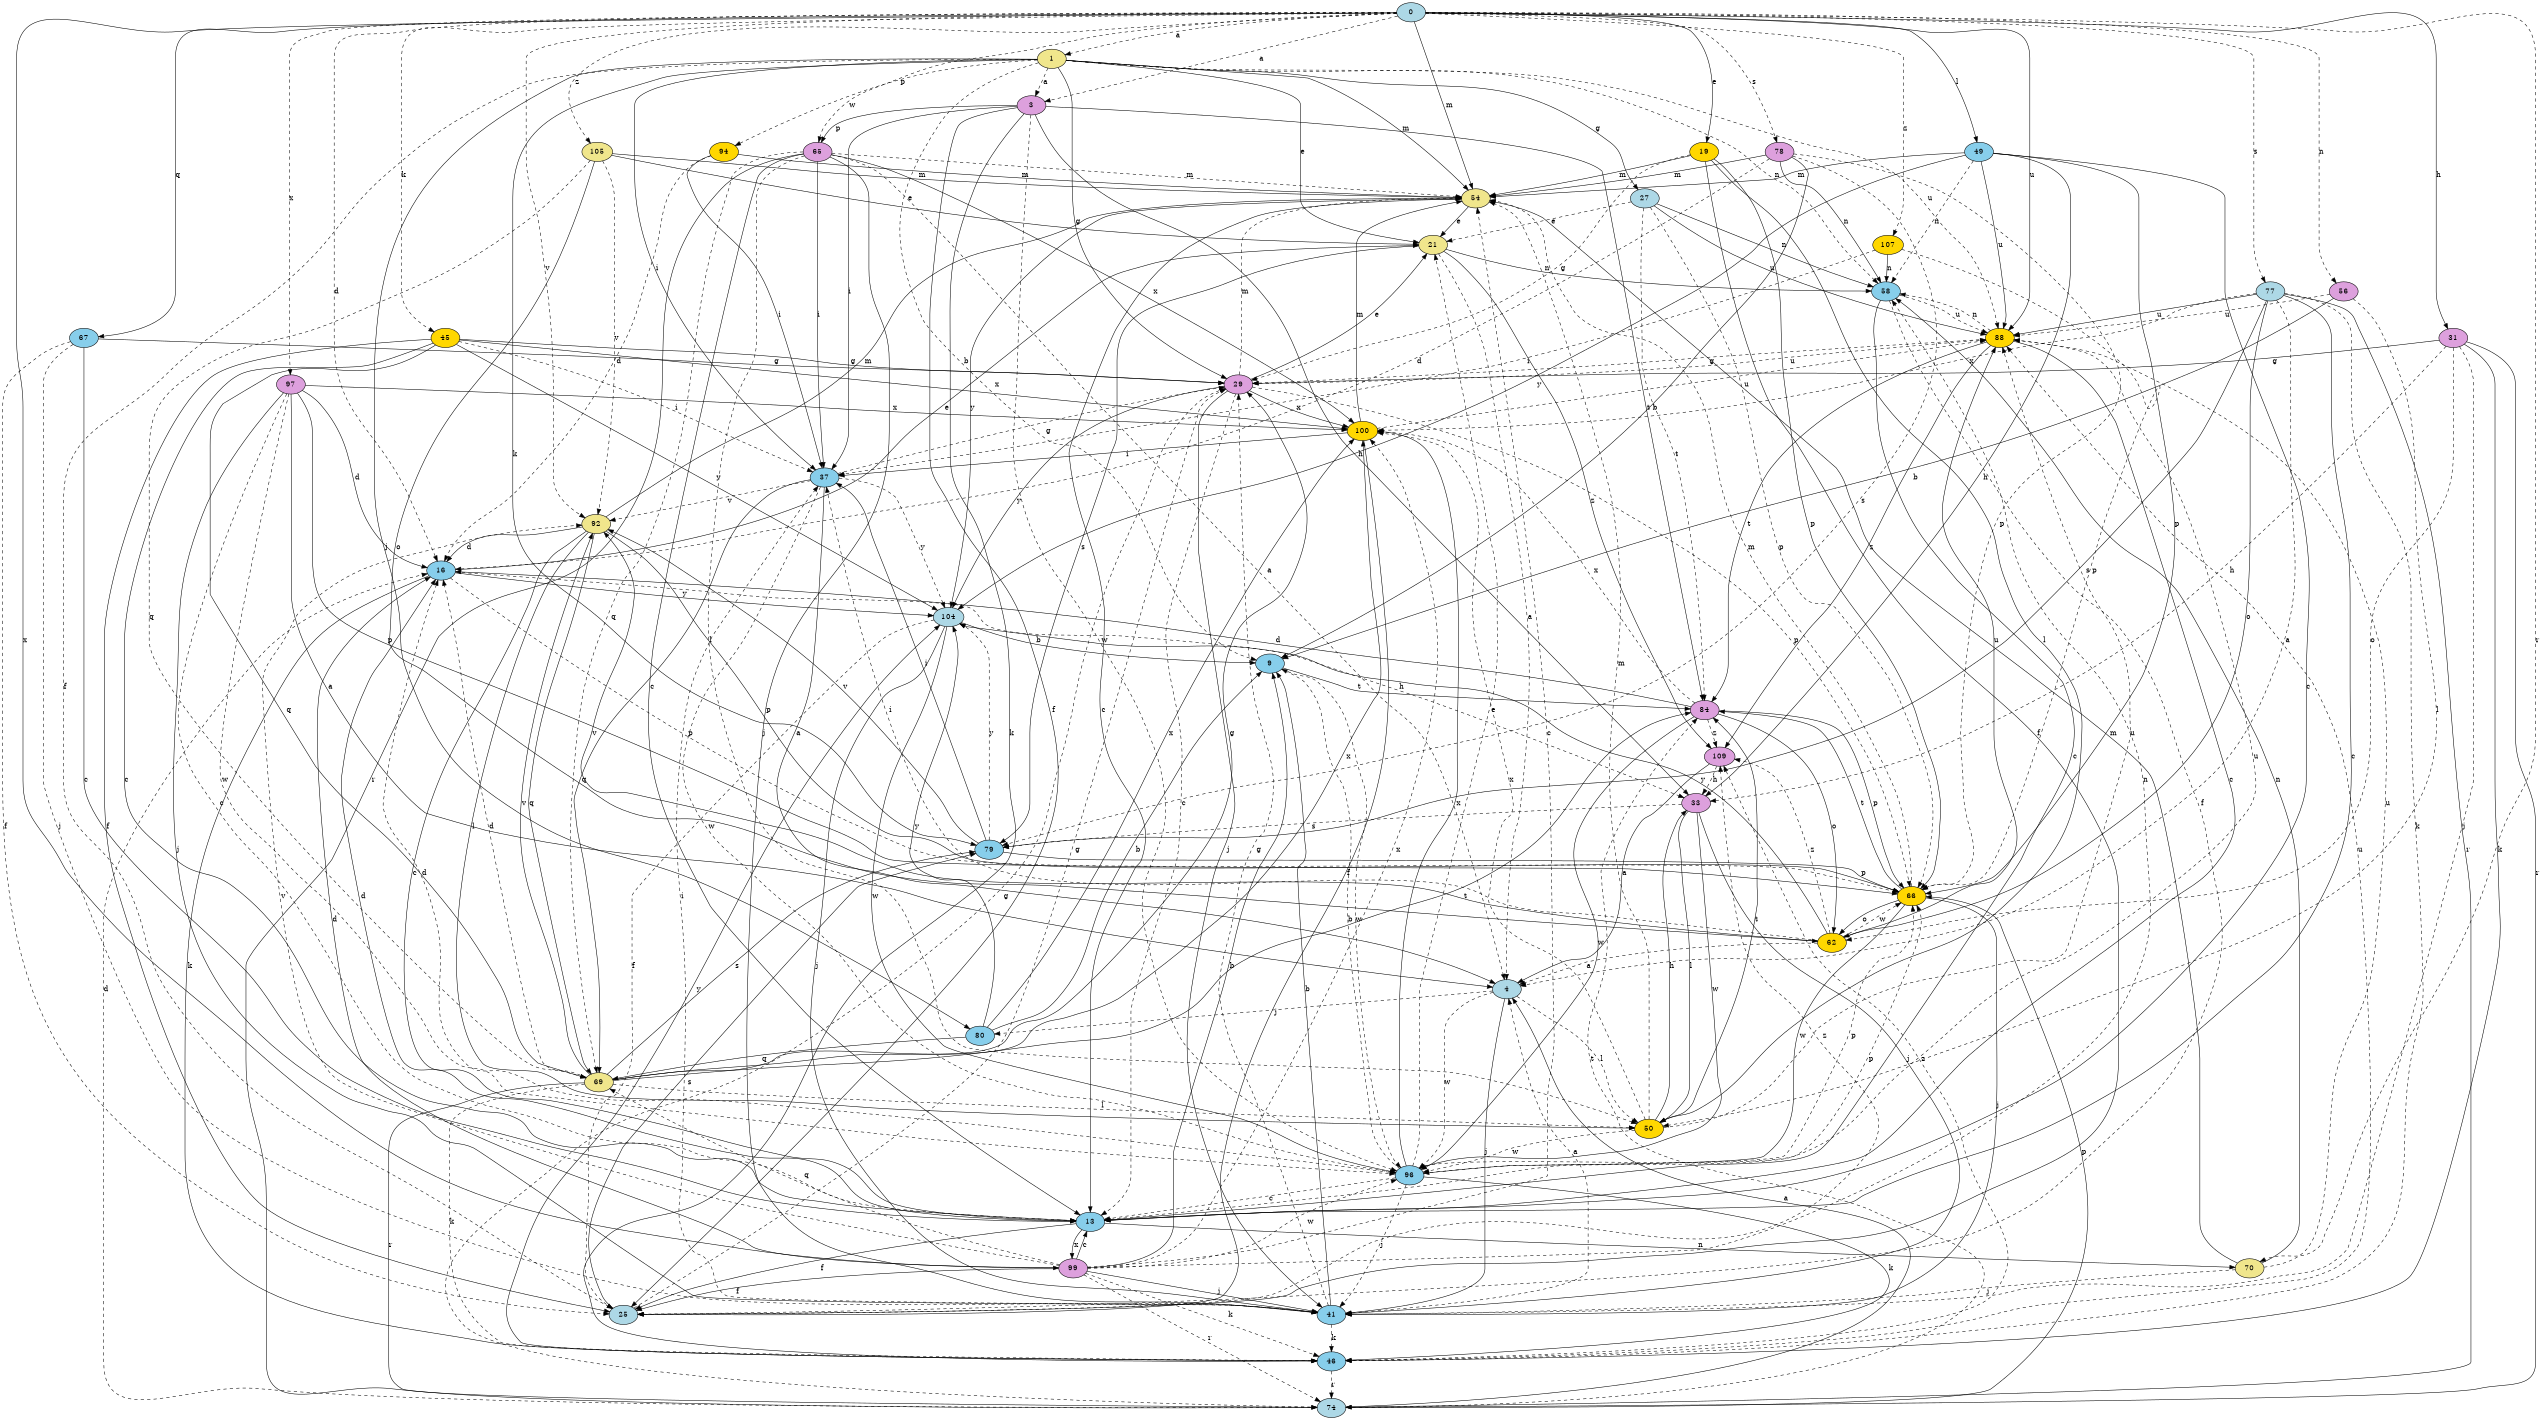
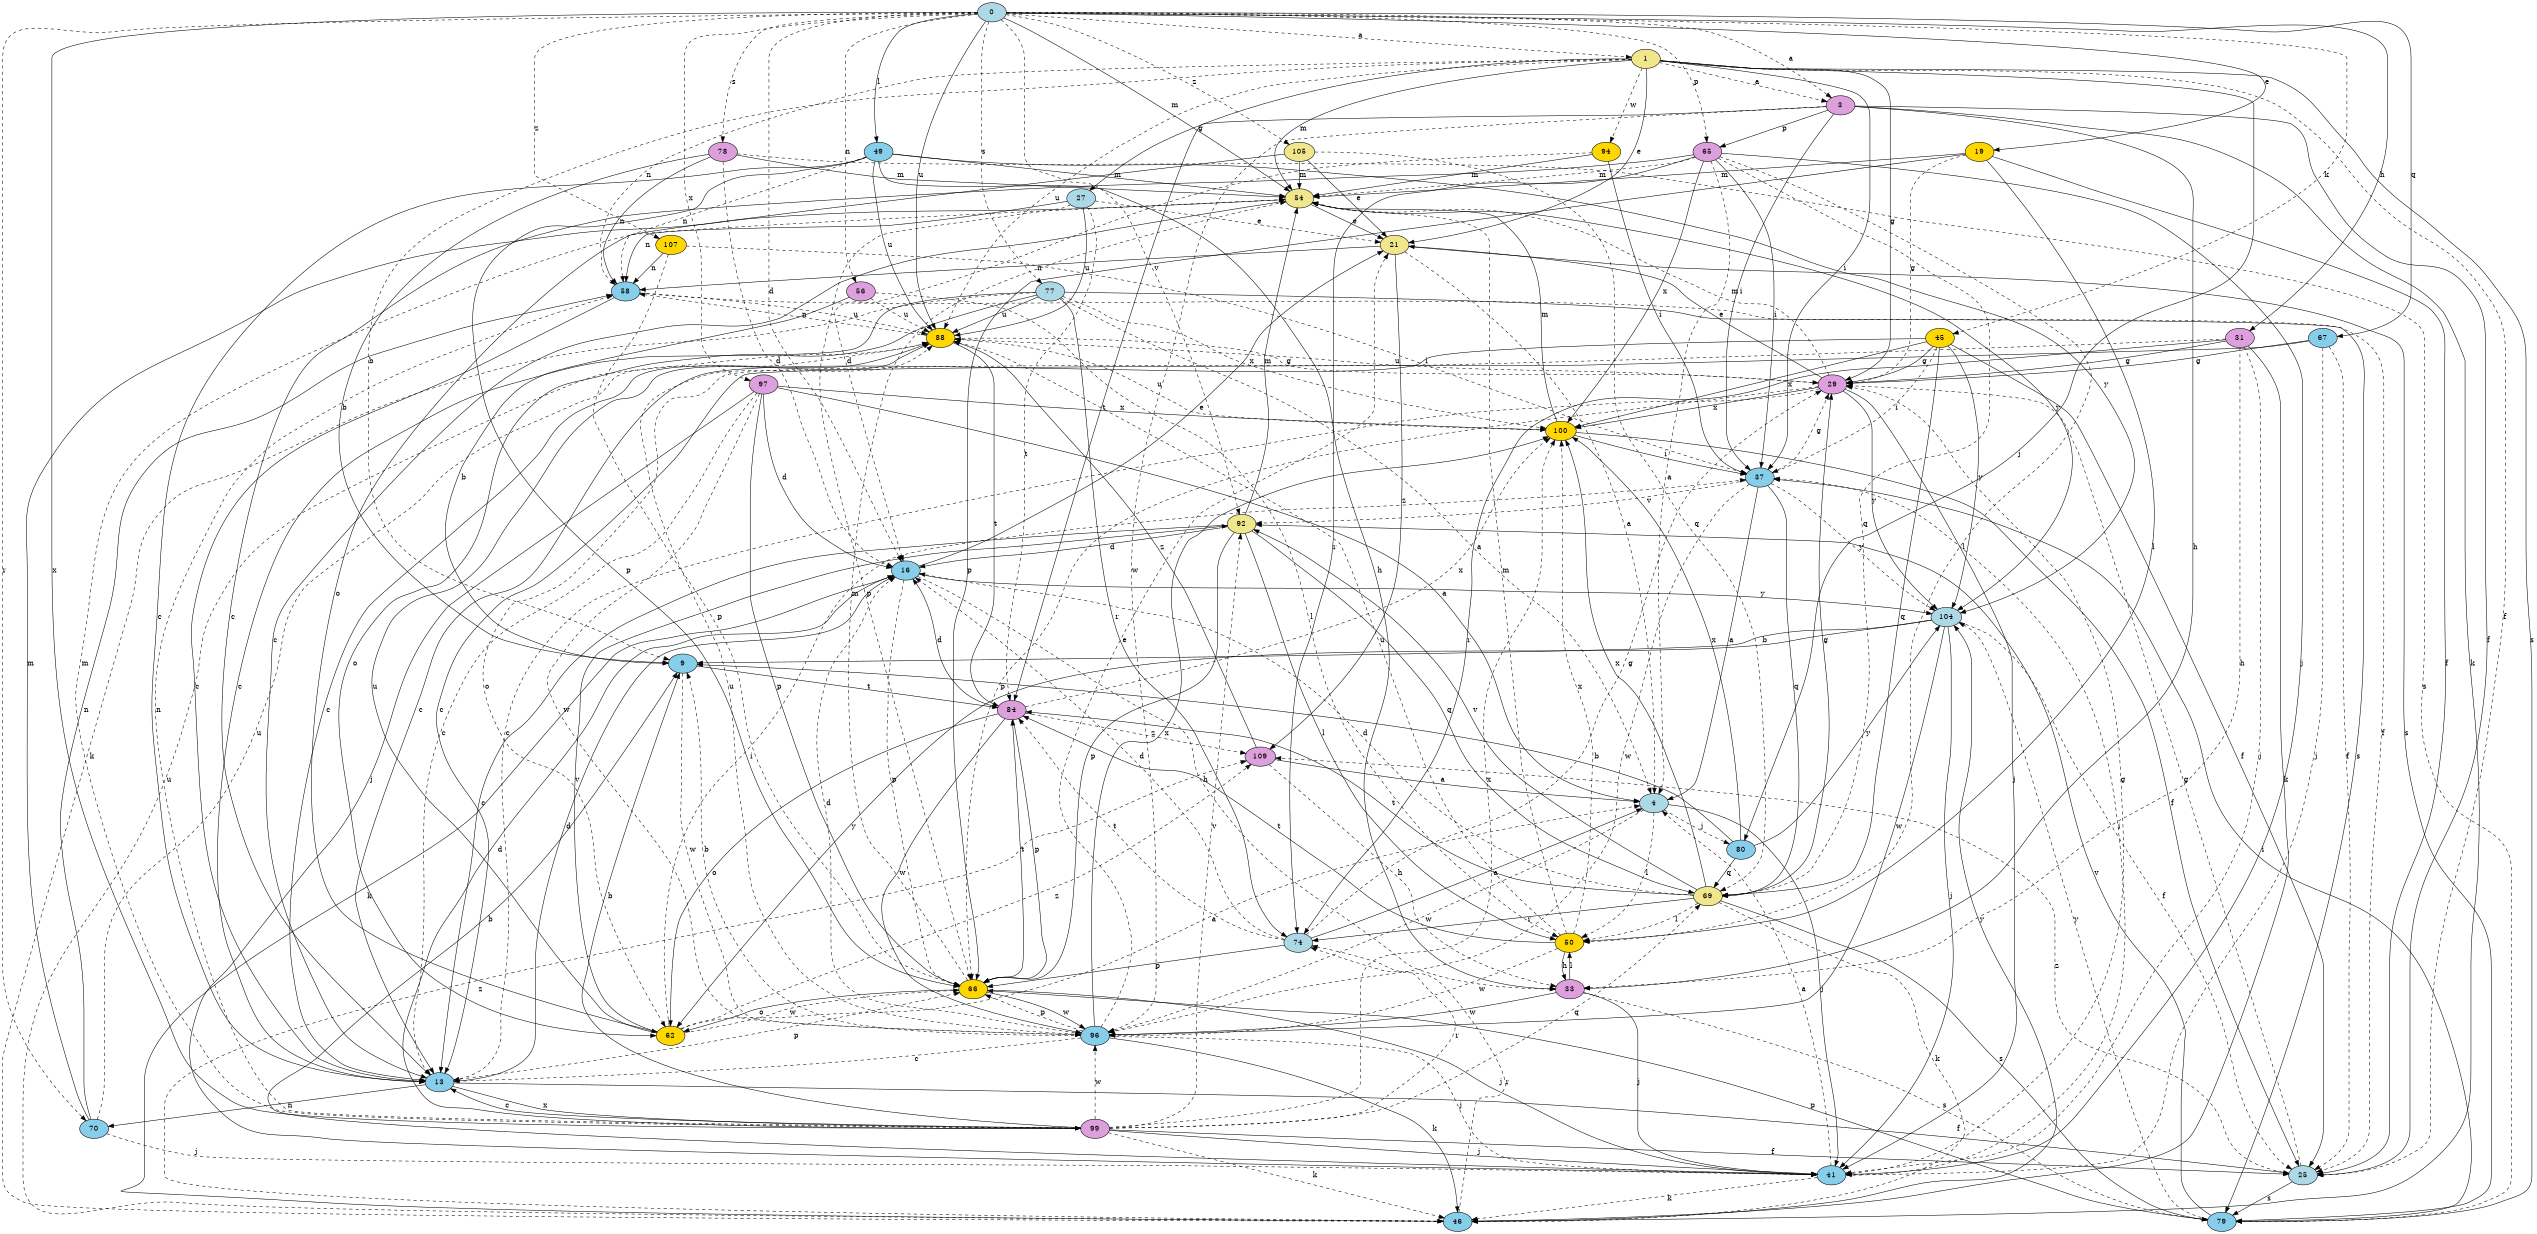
edge "105" -> "92": removed, label "v"
edge "78" -> "66": removed, label "p"
edge "1" -> "79": label "k" -> "s"
edge "88" -> "109": reversed
edge "62" -> "104": reversed
edge "99" -> "54": label "c" -> "m"
node "70": fillcolor khaki -> skyblue
